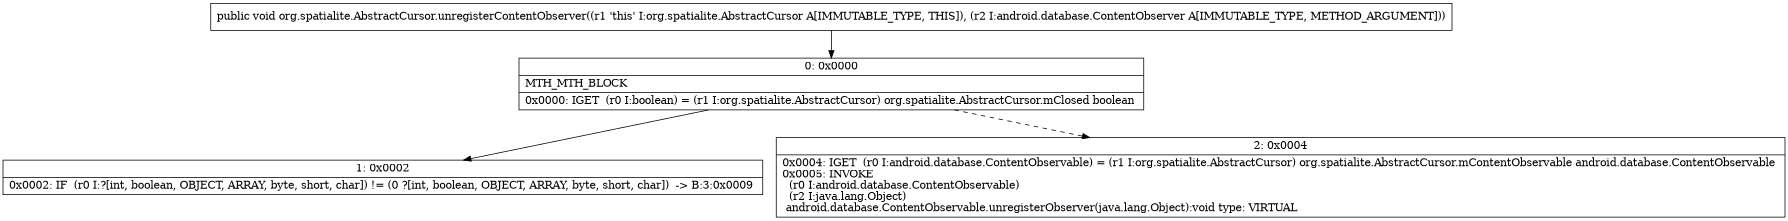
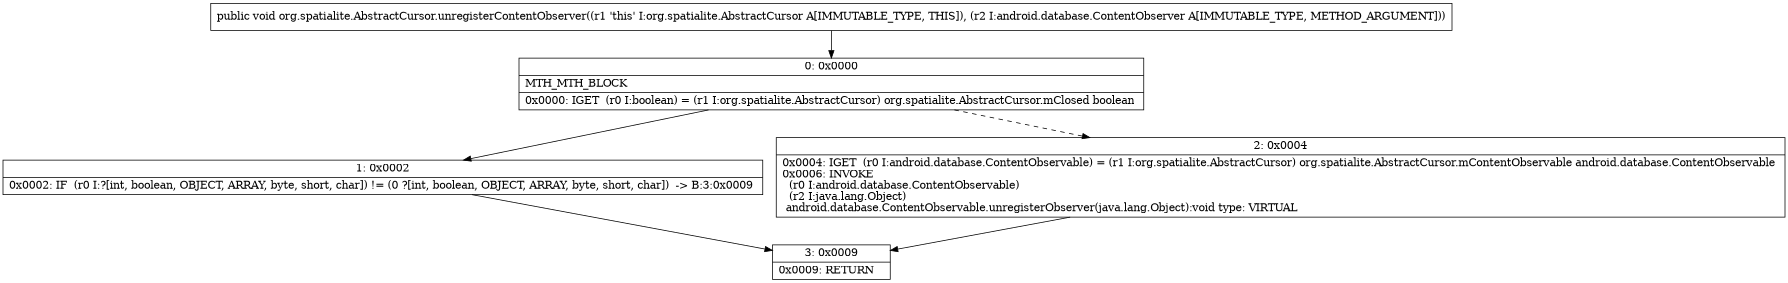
node "2: 0x0004": text "0x0005: INVOKE" -> "0x0006: INVOKE"
node "3: 0x0009": added
